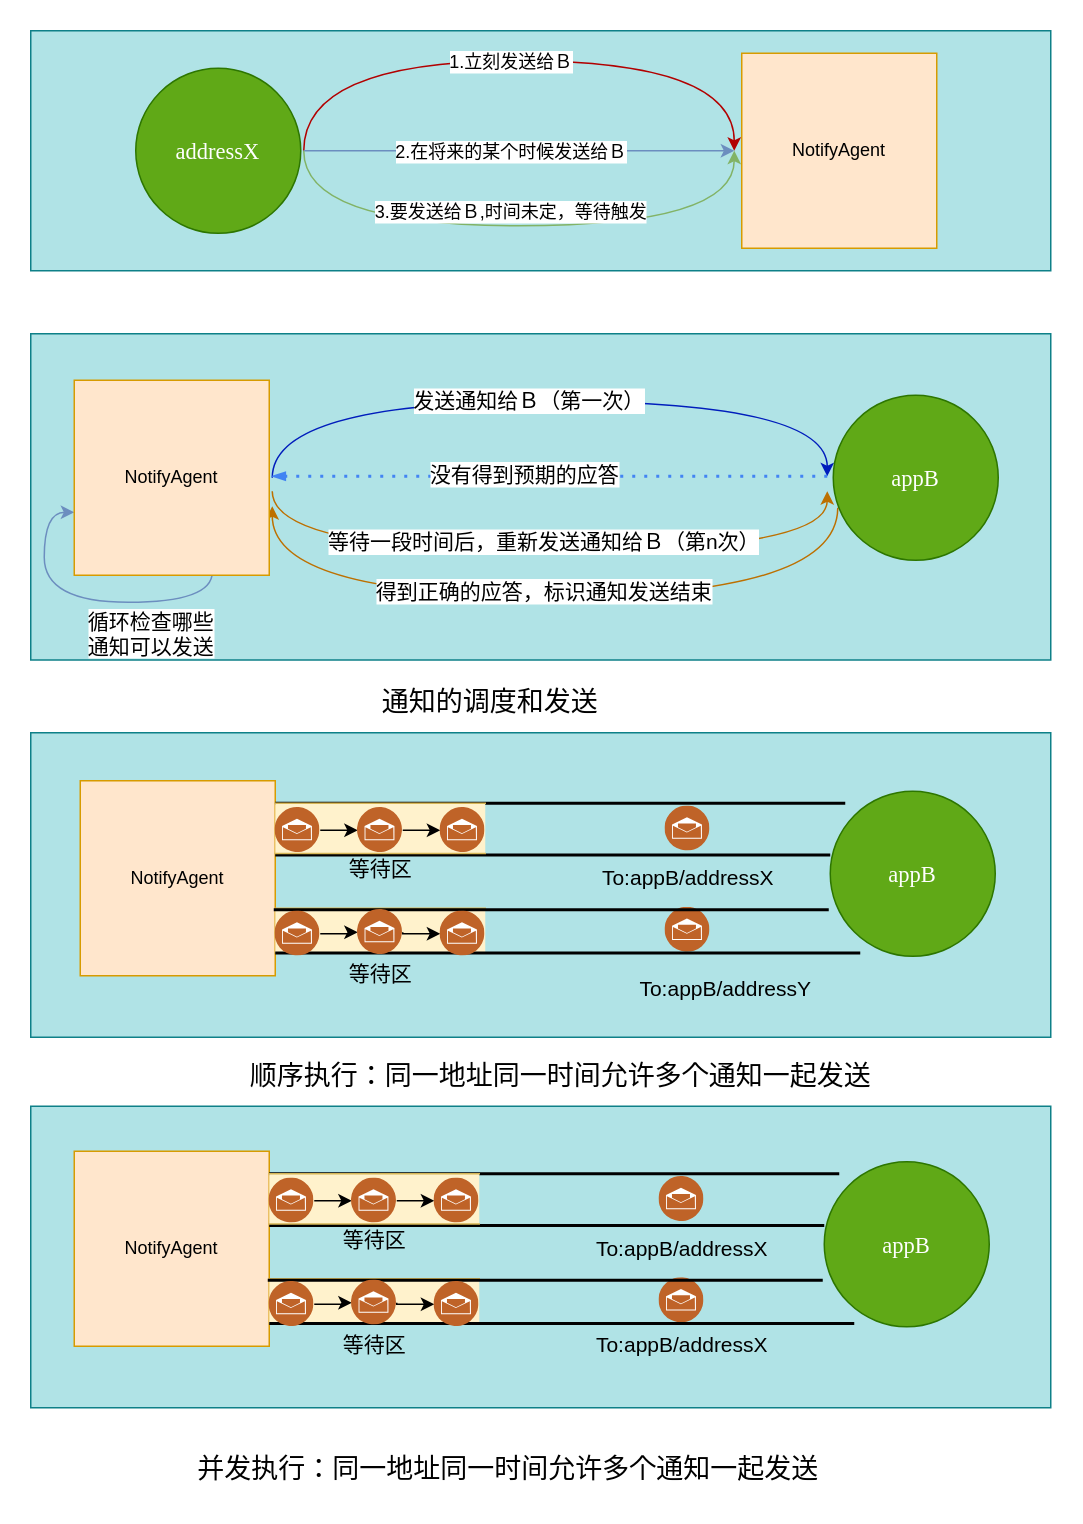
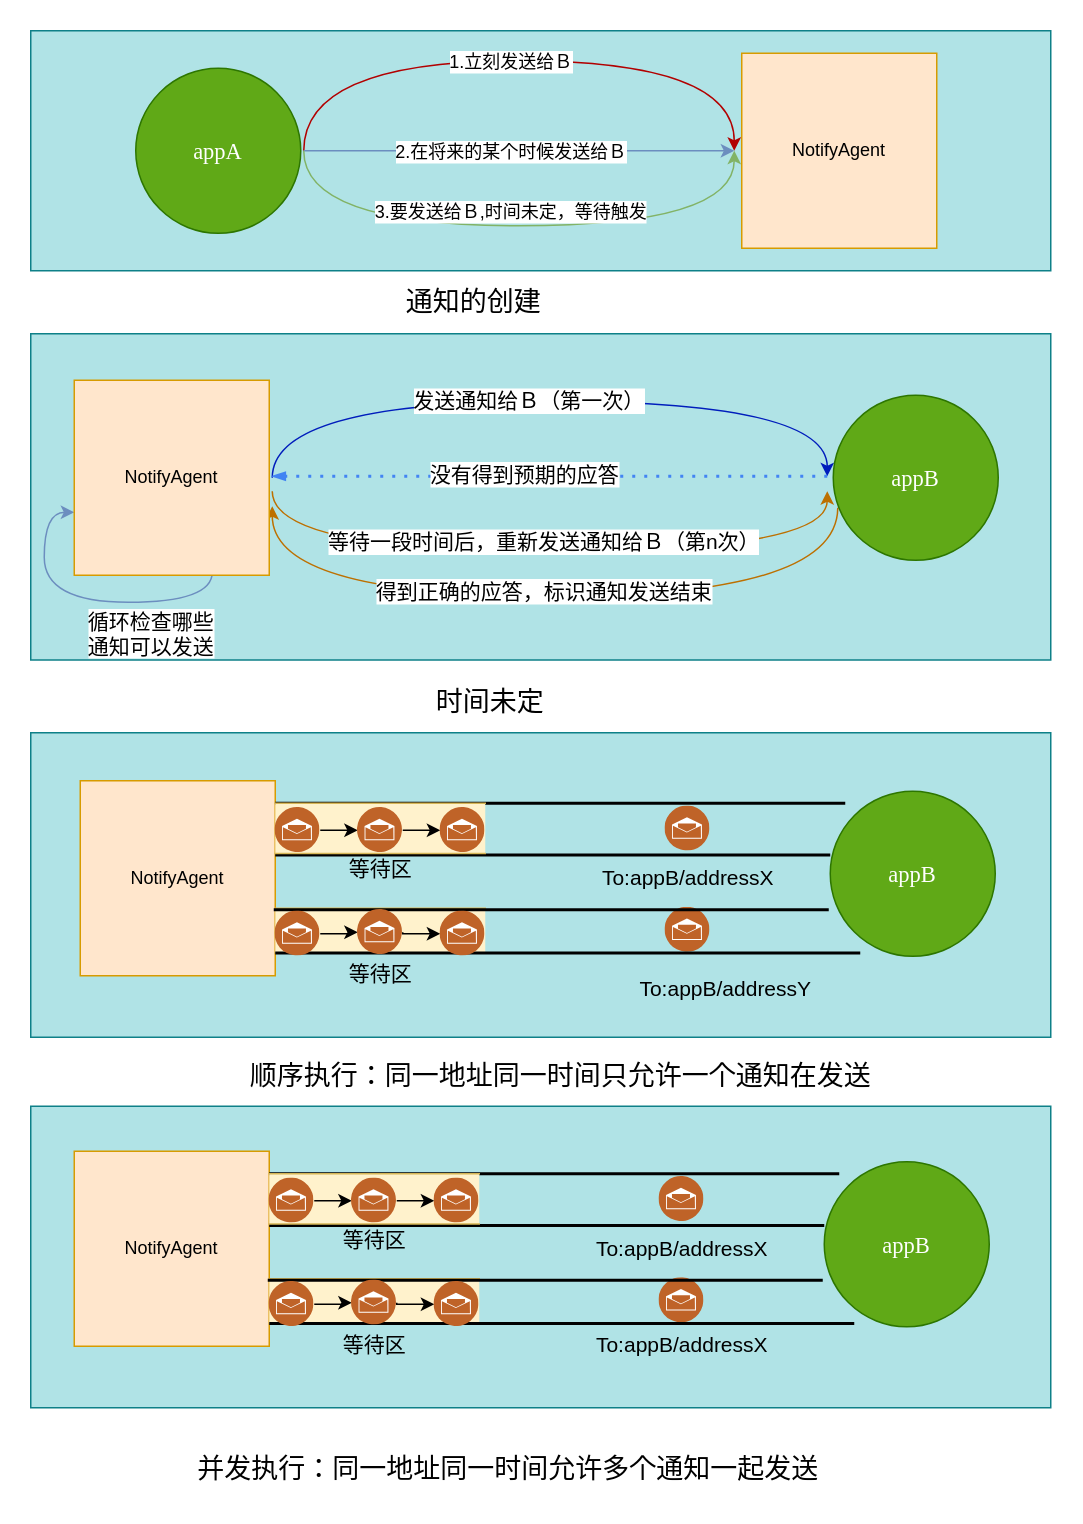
node "addressX": label "addressX" -> "appA"
node "通知的创建": added
node "通知的调度和发送": label "通知的调度和发送" -> "时间未定"
node "顺序执行：同一地址同一时间允许多个通知一起发送": label "顺序执行：同一地址同一时间允许多个通知一起发送" -> "顺序执行：同一地址同一时间只允许一个通知在发送"
